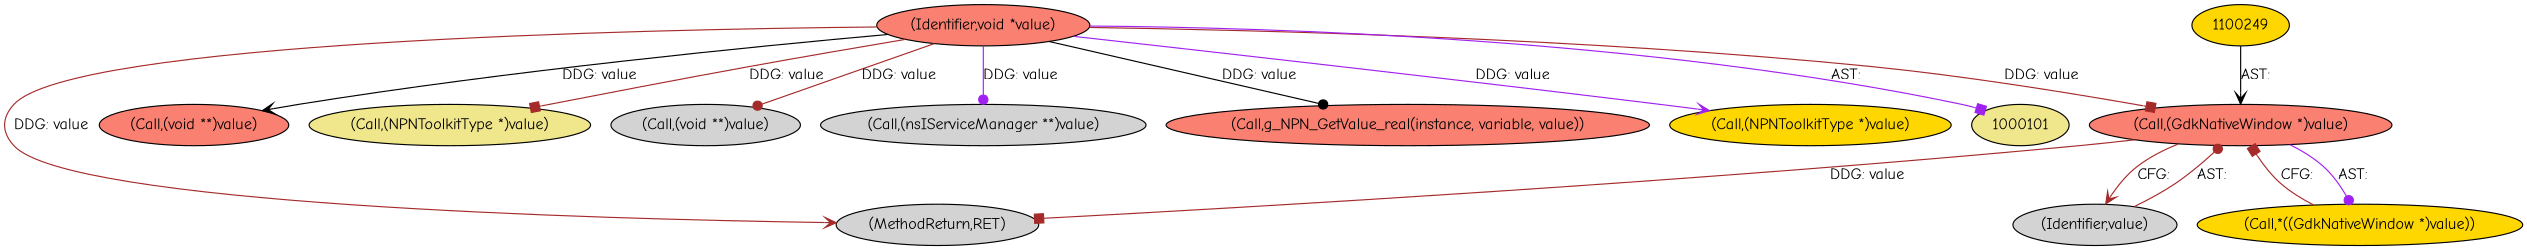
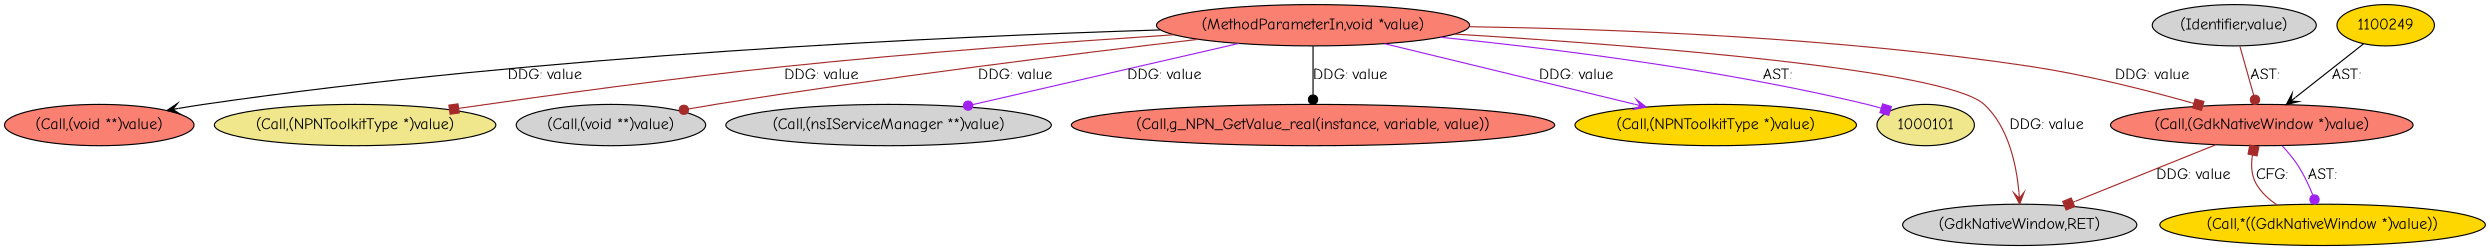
node "(Identifier,void *value)": label "(Identifier,void *value)" -> "(MethodParameterIn,void *value)"
edge "(Call,(GdkNativeWindow *)value)" -> "(Identifier,value)": removed, label "CFG:"
node "(MethodReturn,RET)": label "(MethodReturn,RET)" -> "(GdkNativeWindow,RET)"
